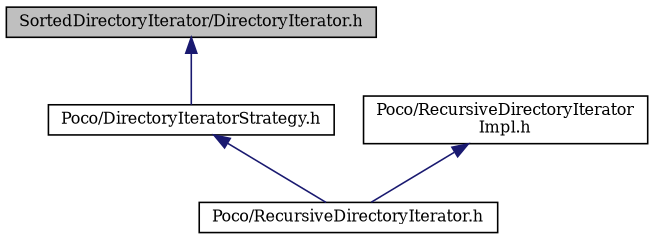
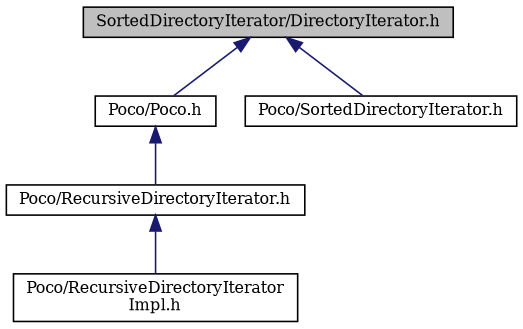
node "Poco/SortedDirectoryIterator.h": added
node "Poco/DirectoryIteratorStrategy.h": label "Poco/DirectoryIteratorStrategy.h" -> "Poco/Poco.h"
edge "Poco/RecursiveDirectoryIterator.h" -> "Poco/RecursiveDirectoryIterator Impl.h": reversed
